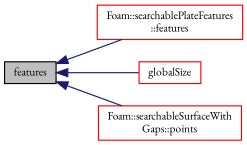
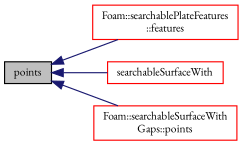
node "features": label "features" -> "points"
node "globalSize": label "globalSize" -> "searchableSurfaceWith"
